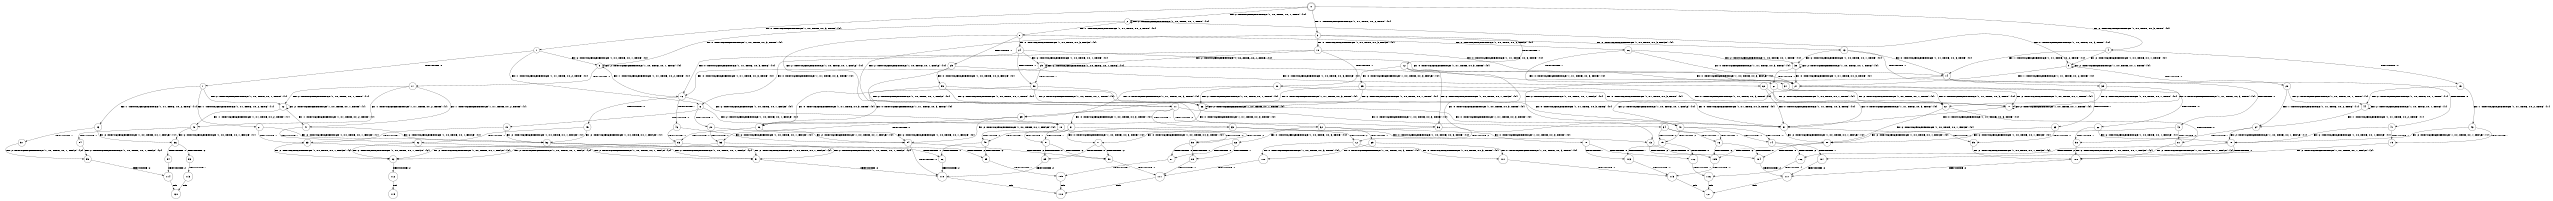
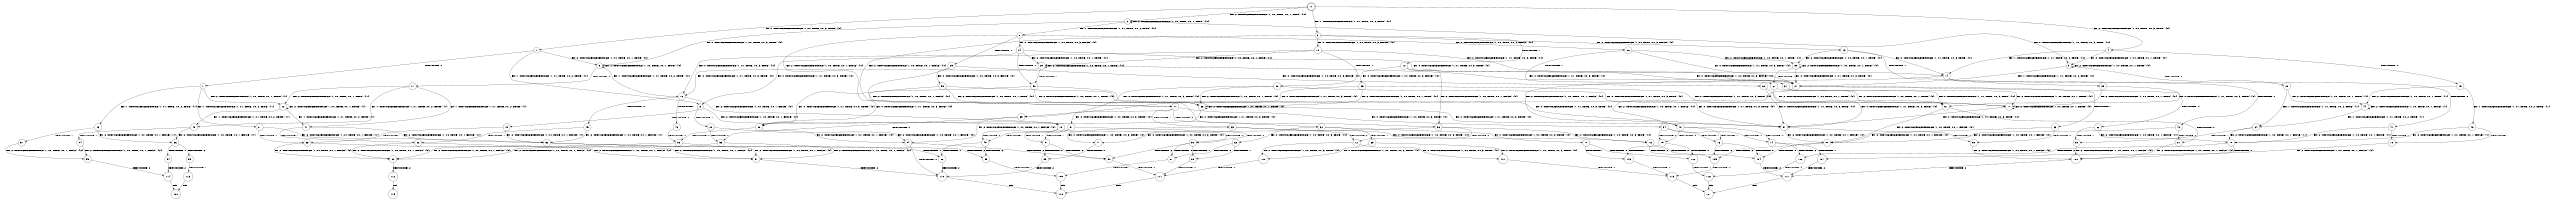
edge "12" -> "73": now "36" -> "73"
edge "46" -> "54": removed, label "EX !2 !ATOMIC_EXCH_BRANCH (1, +0, TRUE, +0, 1, FALSE) !{0}"
edge "71" -> "90": now "50" -> "90"
